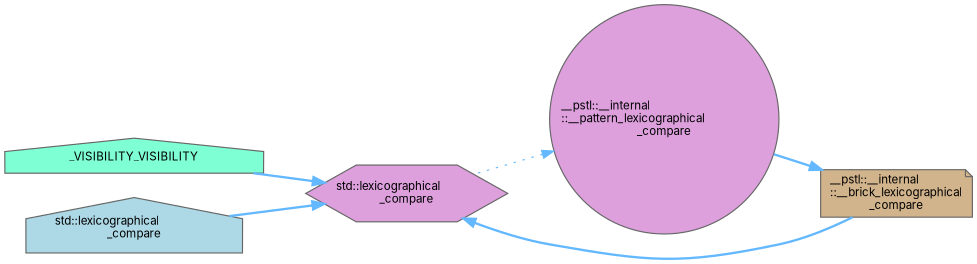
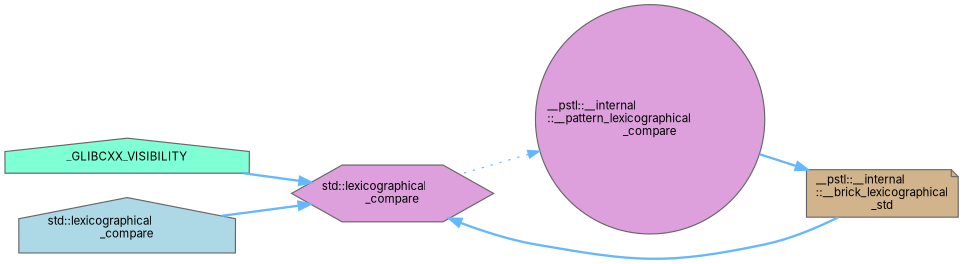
node "_VISIBILITY_VISIBILITY": label "_VISIBILITY_VISIBILITY" -> "_GLIBCXX_VISIBILITY"
node "__pstl::__internal ::__brick_lexicographical _compare": label "__pstl::__internal ::__brick_lexicographical _compare" -> "__pstl::__internal ::__brick_lexicographical _std"
